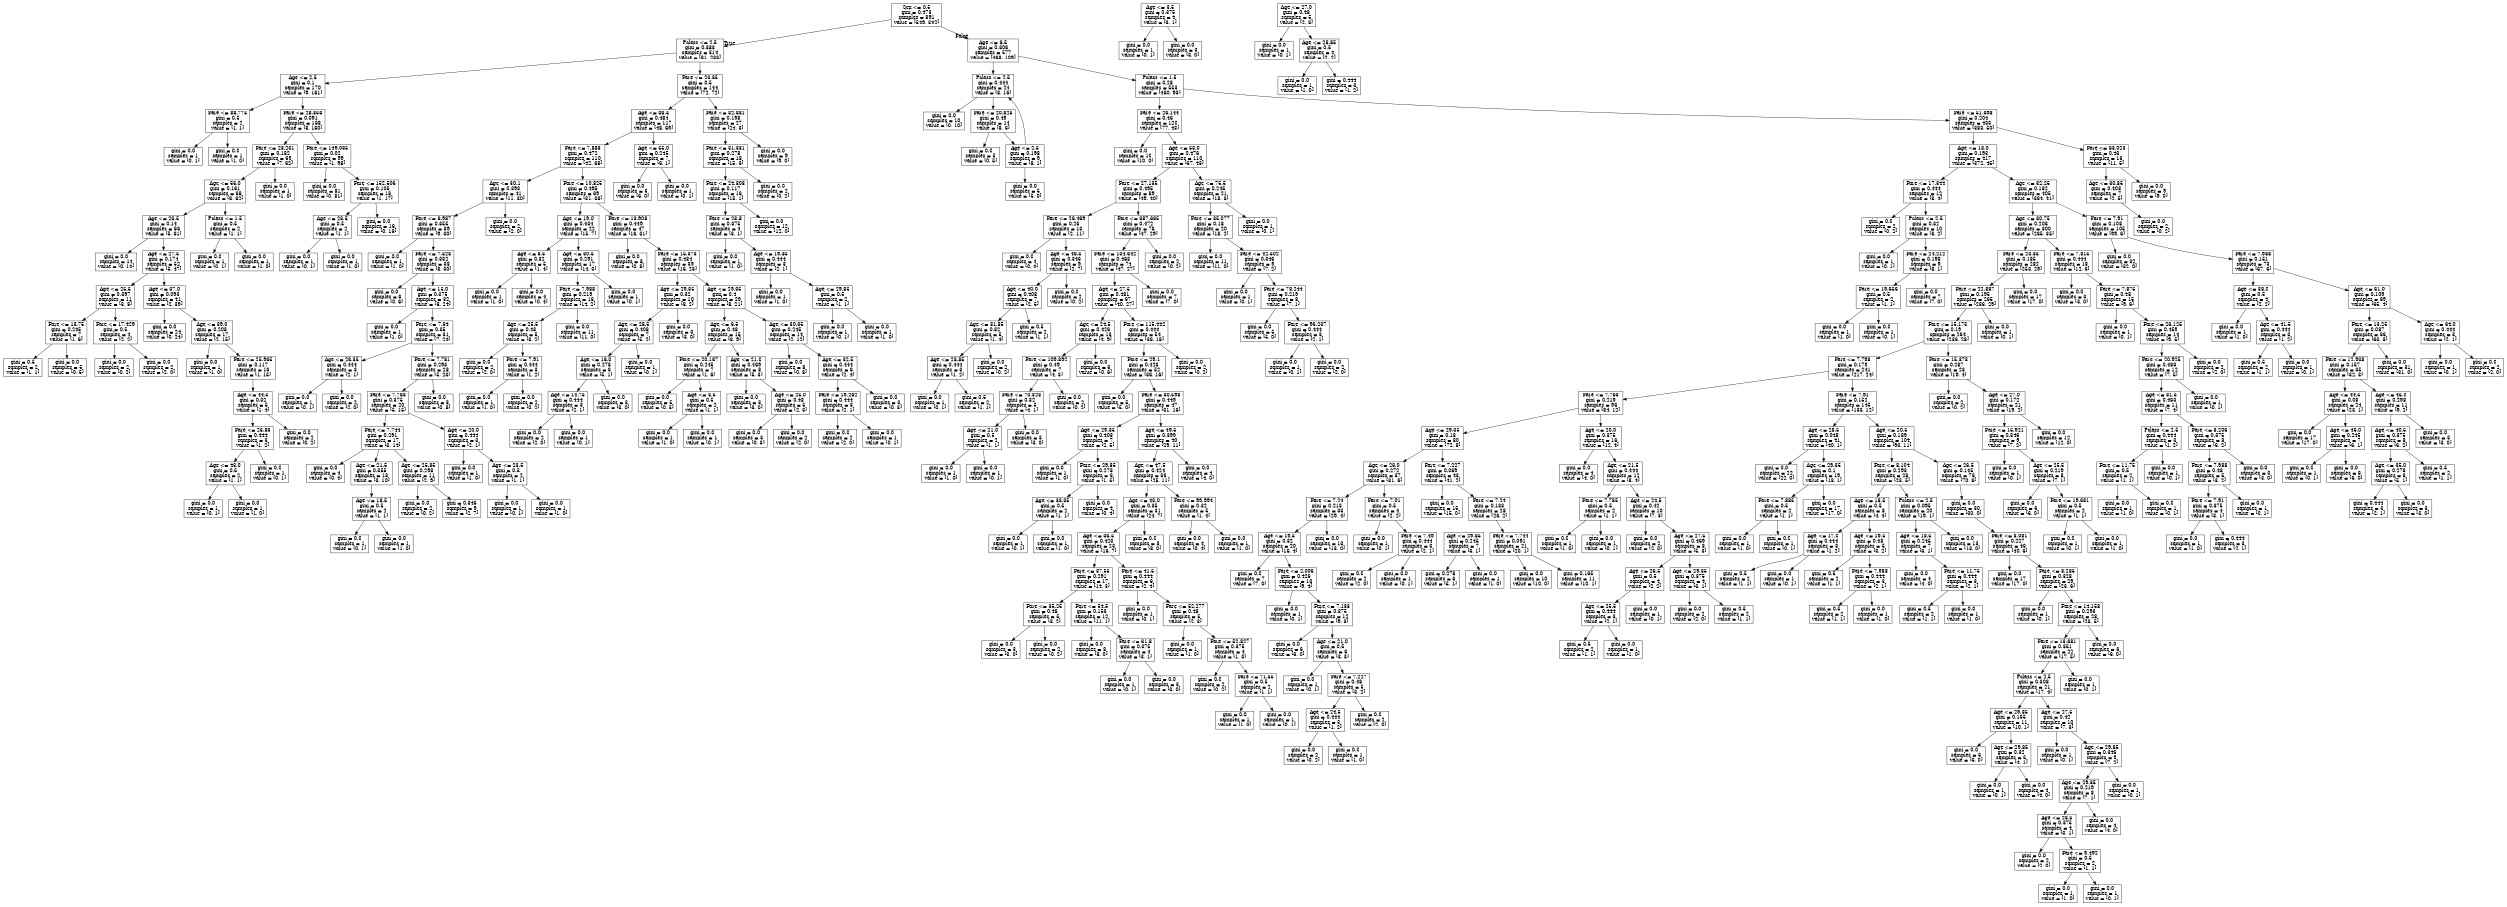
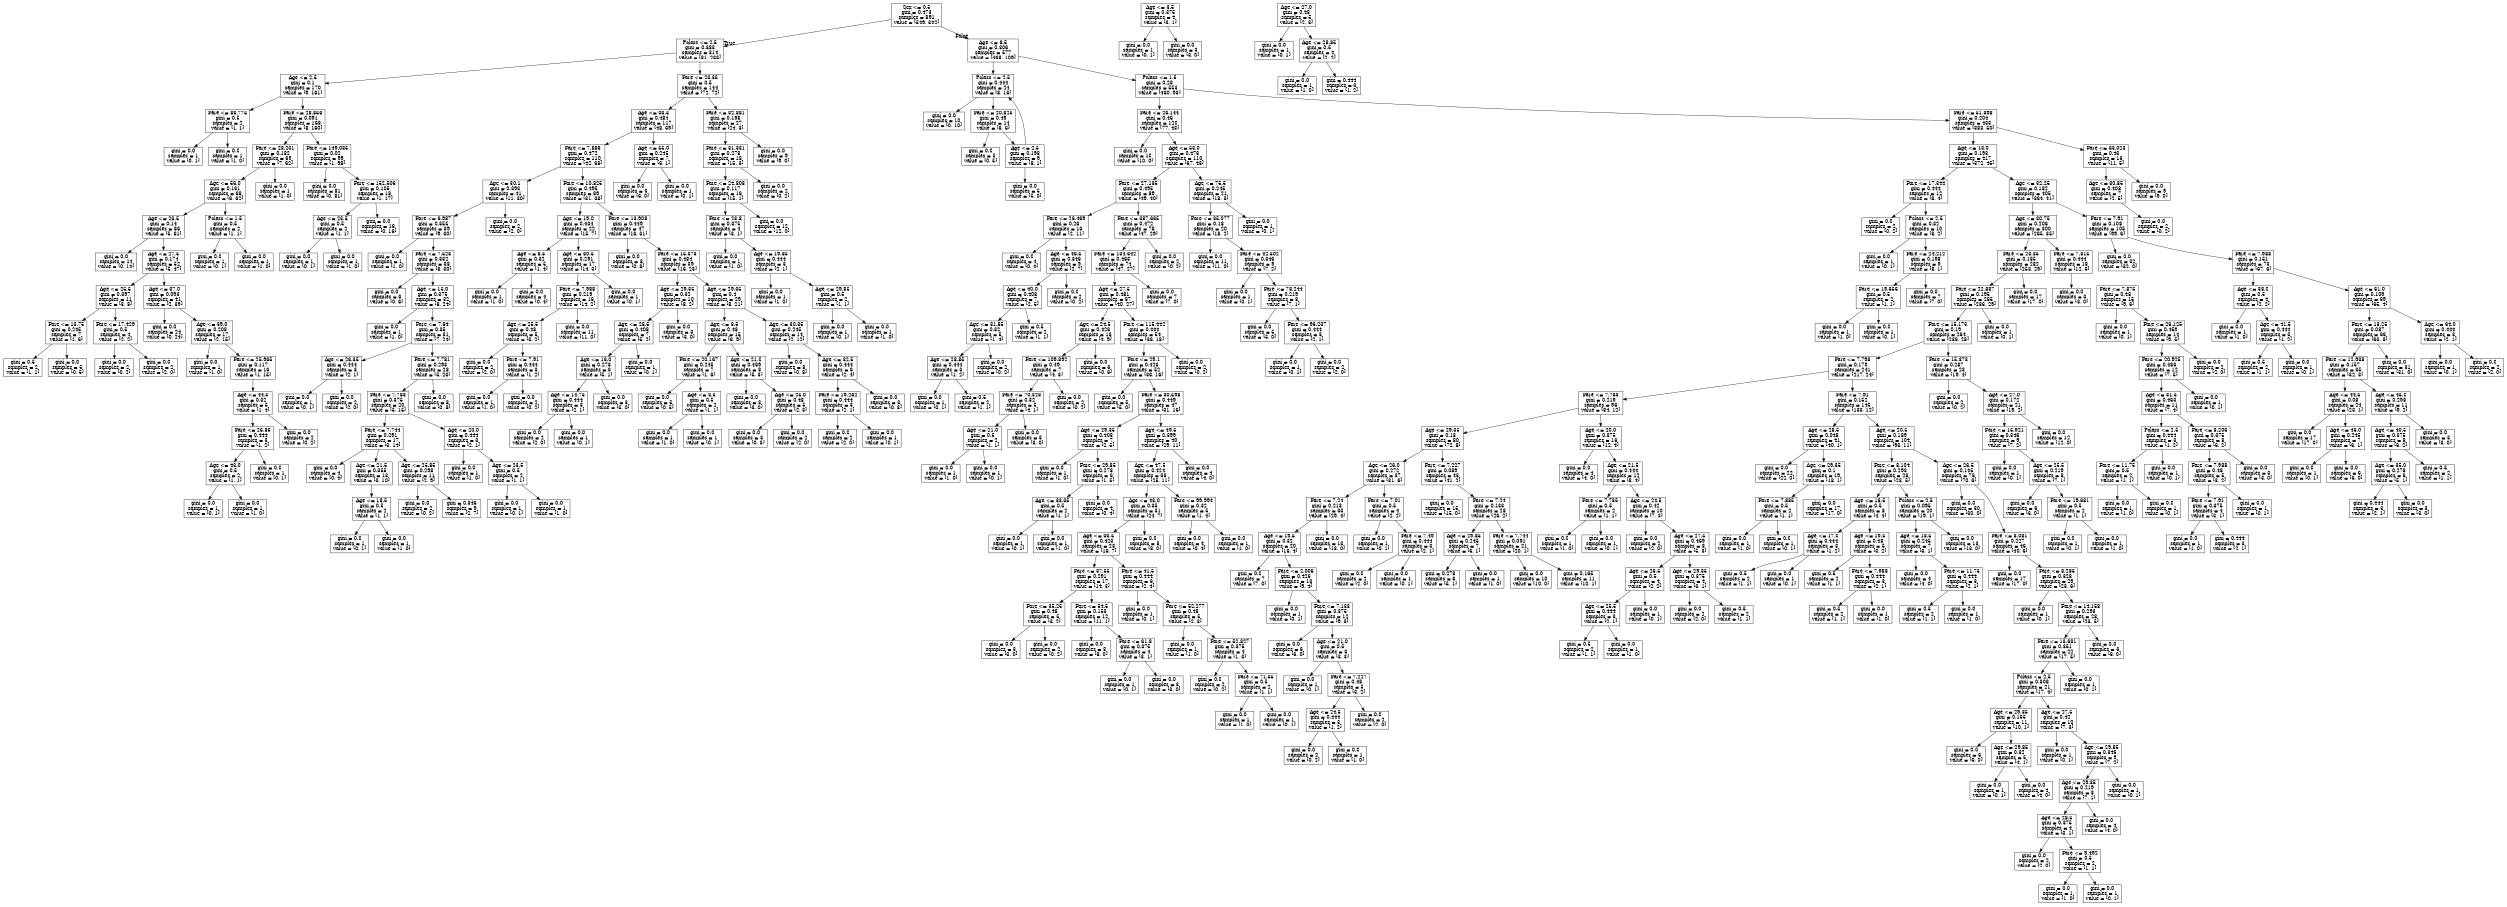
edge "Fare <= 7.815 gini = 0.444 samples = 18 value = [12, 6]" -> "Fare <= 7.875 gini = 0.48 samples = 15 value = [9, 6]": removed
edge "gini = 0.0 samples = 30 value = [30, 0]" -> "Fare <= 8.081 gini = 0.227 samples = 46 value = [40, 6]": now "Age <= 26.5 gini = 0.145 samples = 76 value = [70, 6]" -> "Fare <= 8.081 gini = 0.227 samples = 46 value = [40, 6]"
edge "Fare <= 7.24 gini = 0.133 samples = 28 value = [26, 2]" -> "Age <= 29.85 gini = 0.245 samples = 7 value = [6, 1]": added
